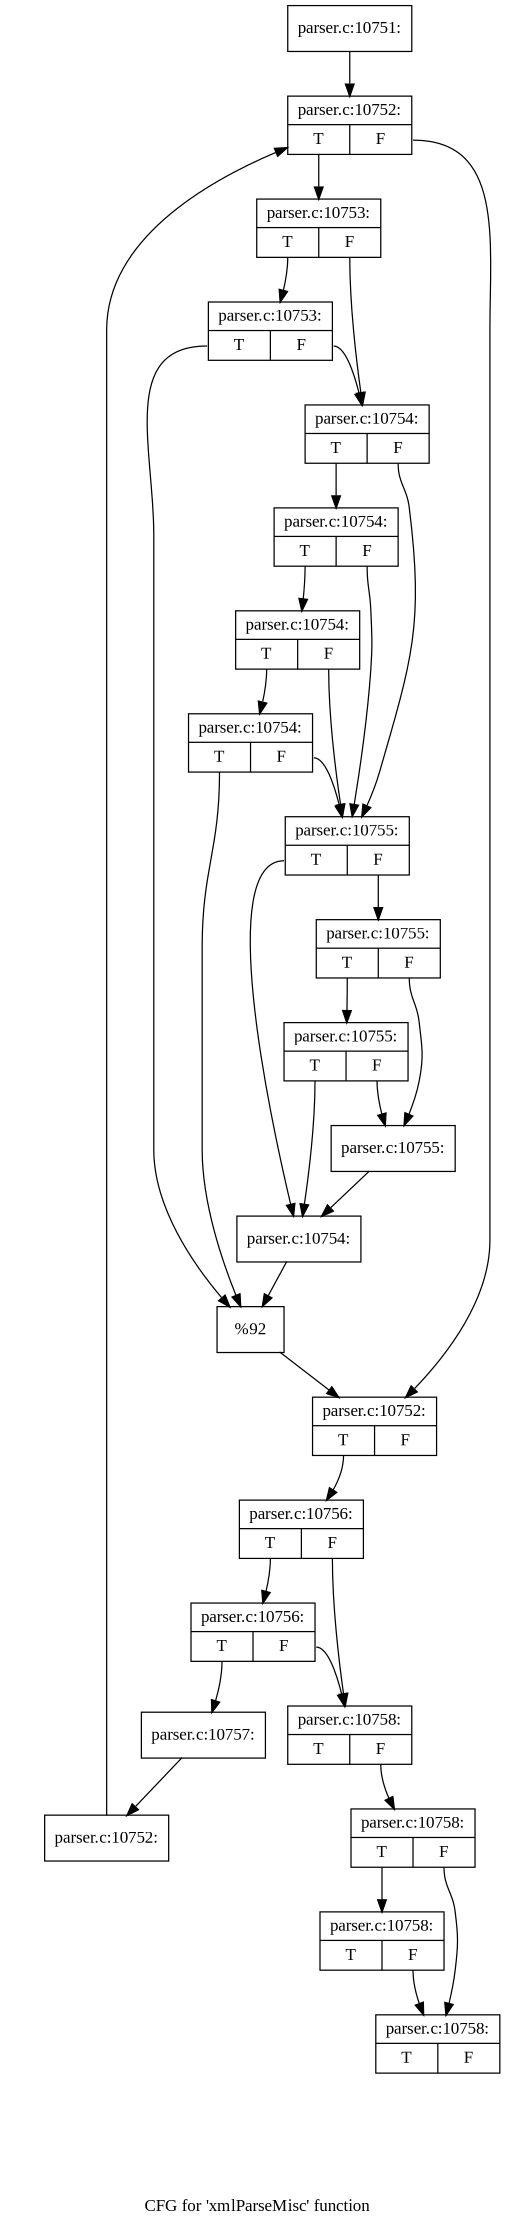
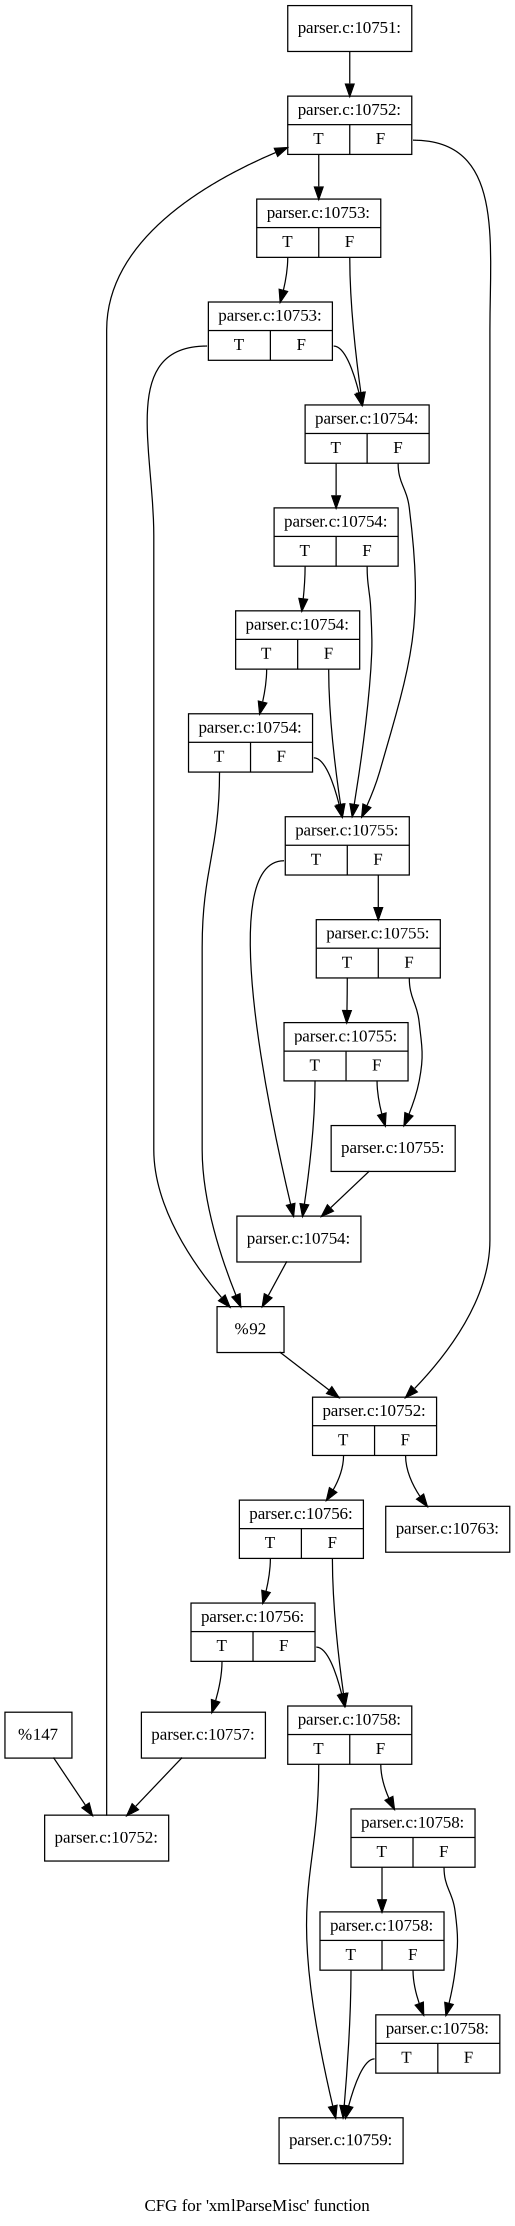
node "parser.c:10763:": added
node "%147": added
node "parser.c:10759:": added
